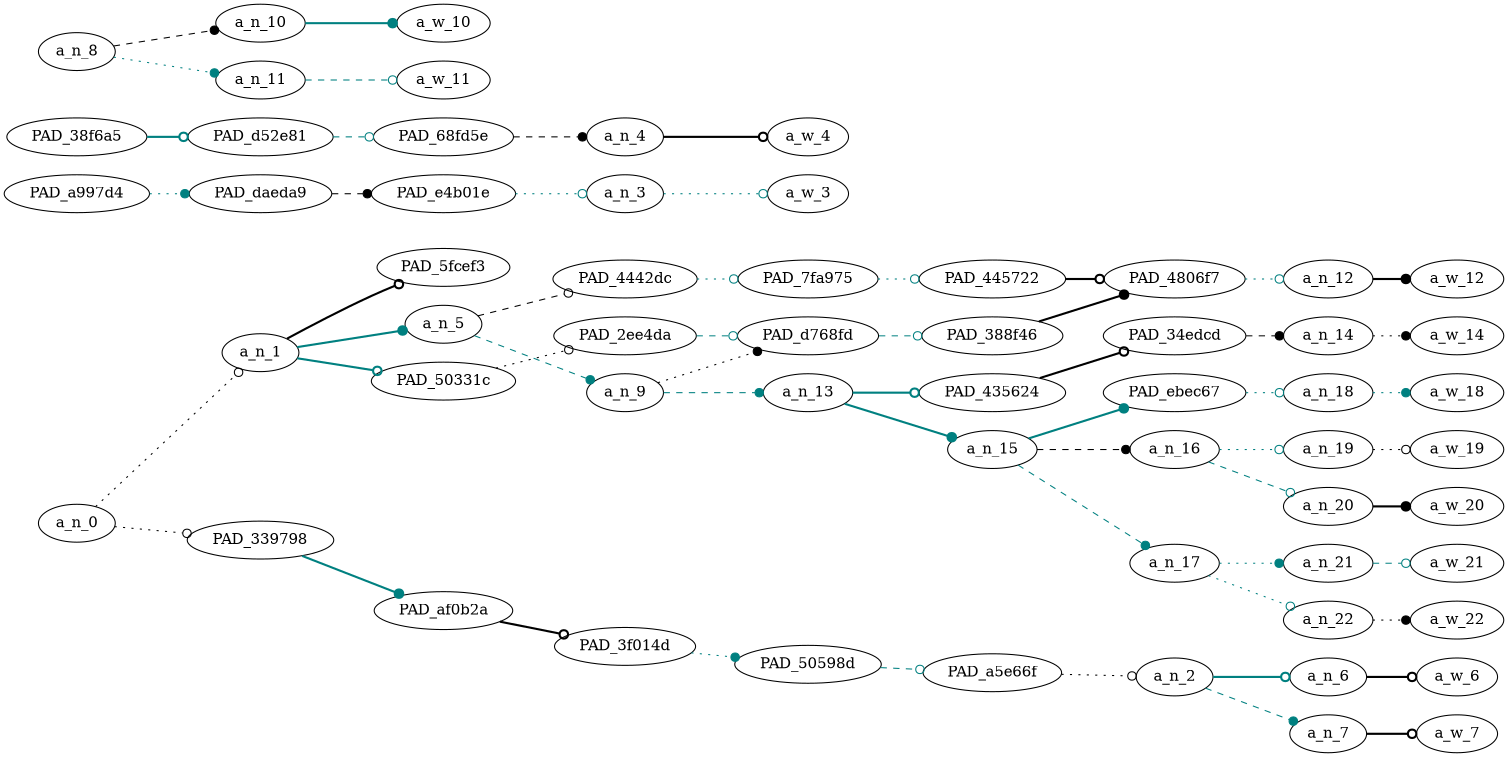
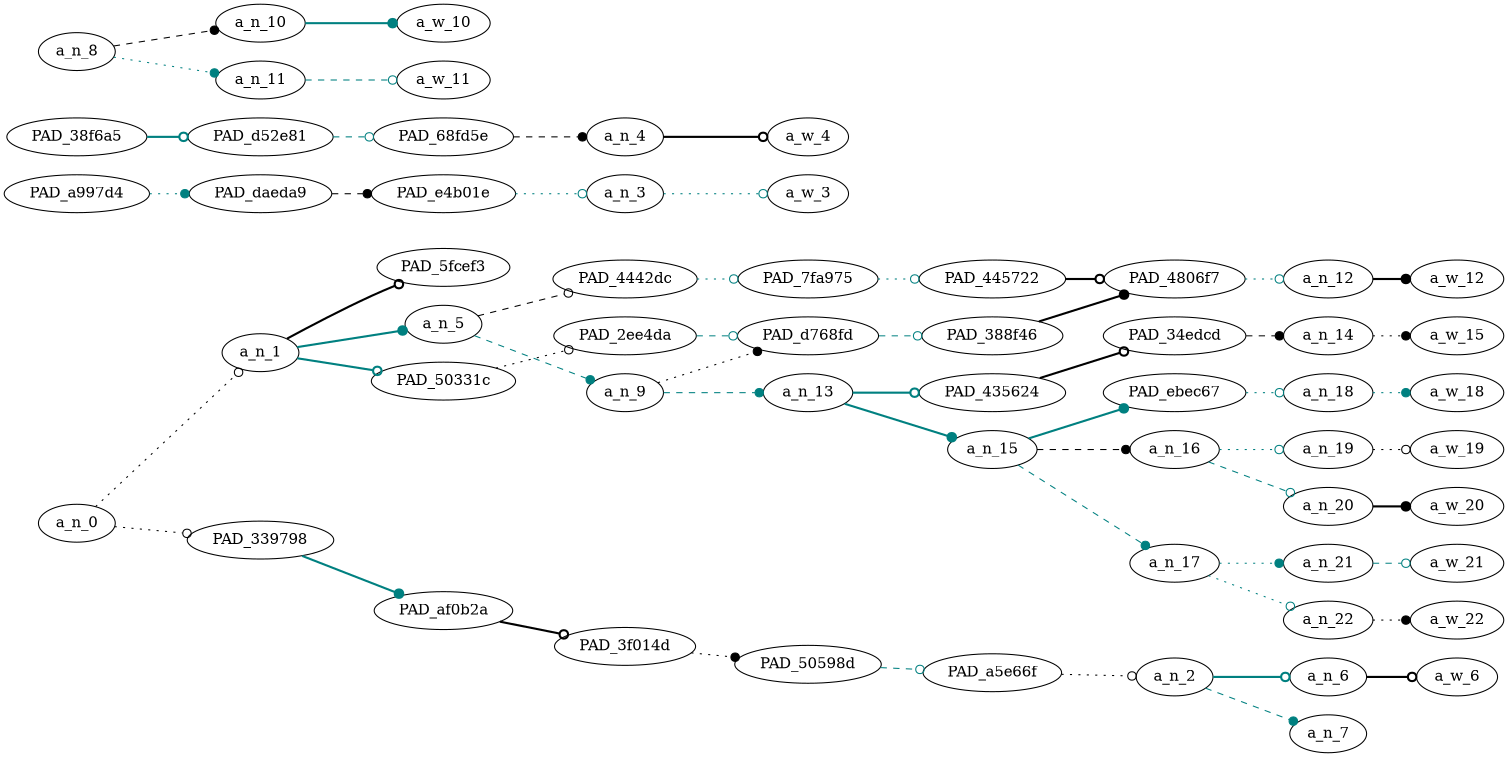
node "a_w_14": label "a_w_14" -> "a_w_15"
edge "PAD_3f014d" -> "PAD_50598d": color teal -> black
node "a_w_7": removed
